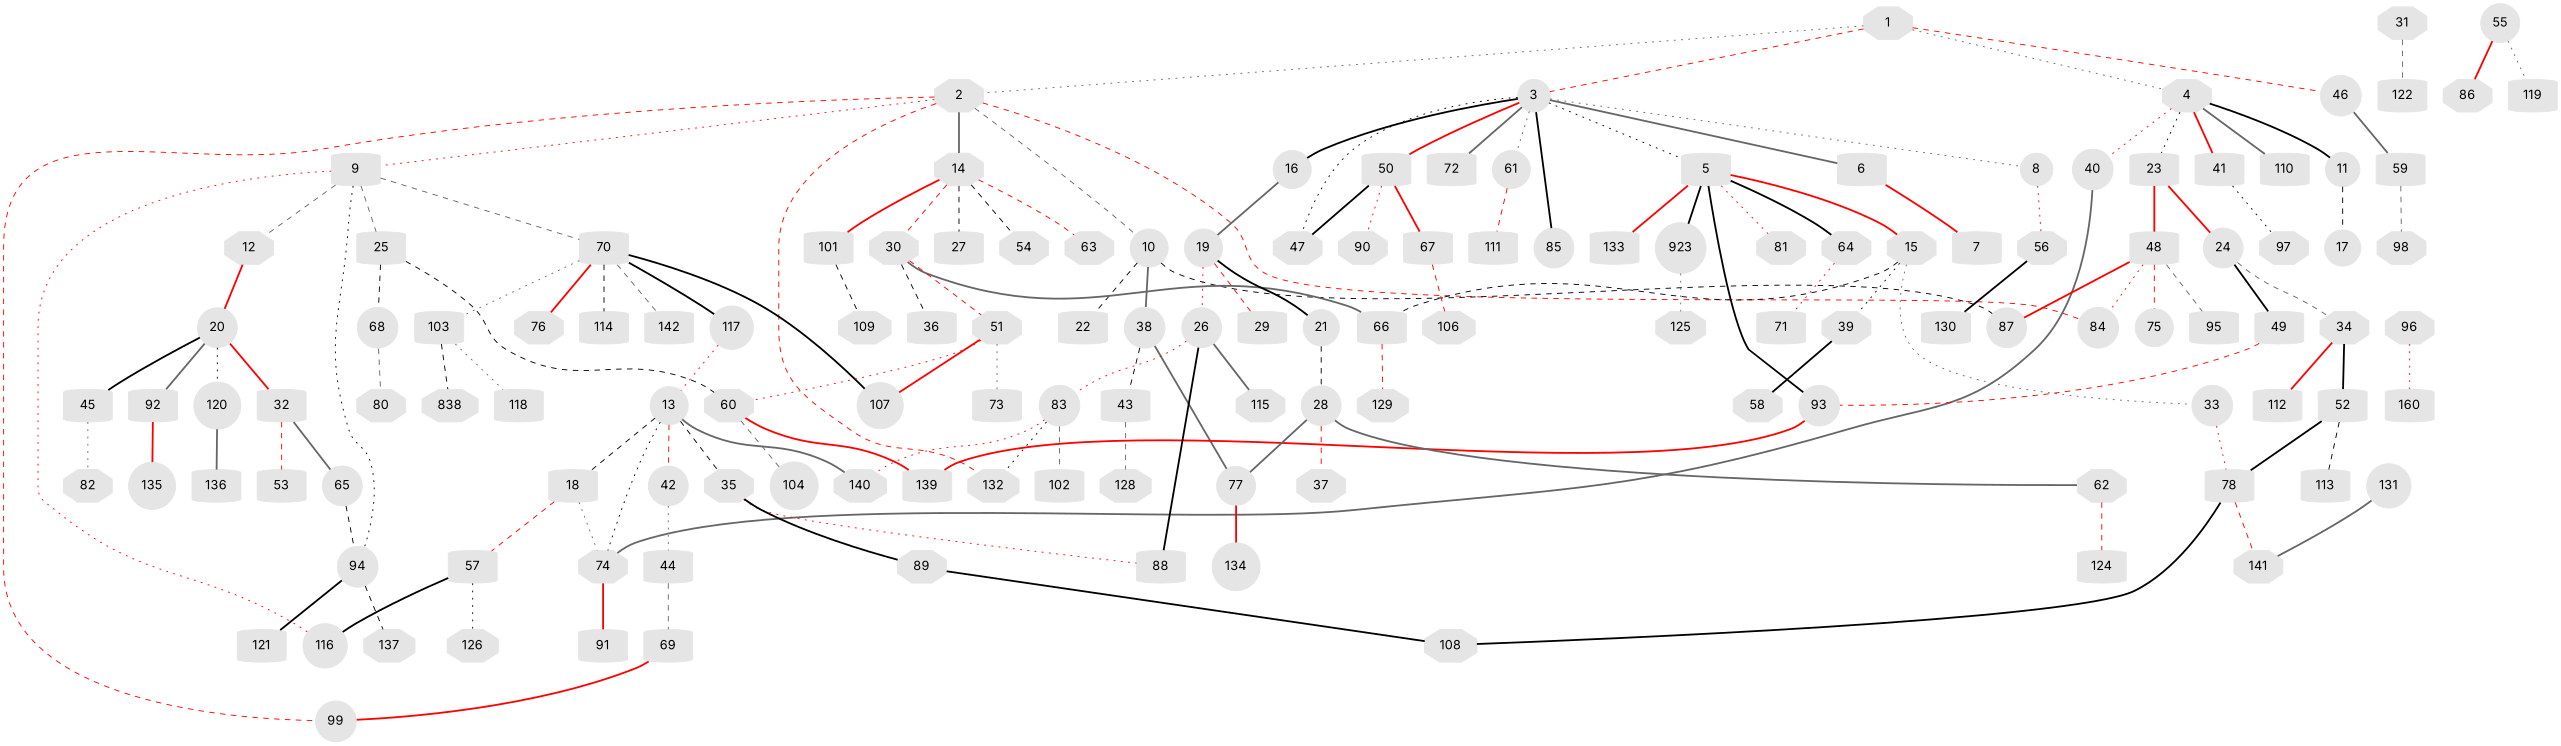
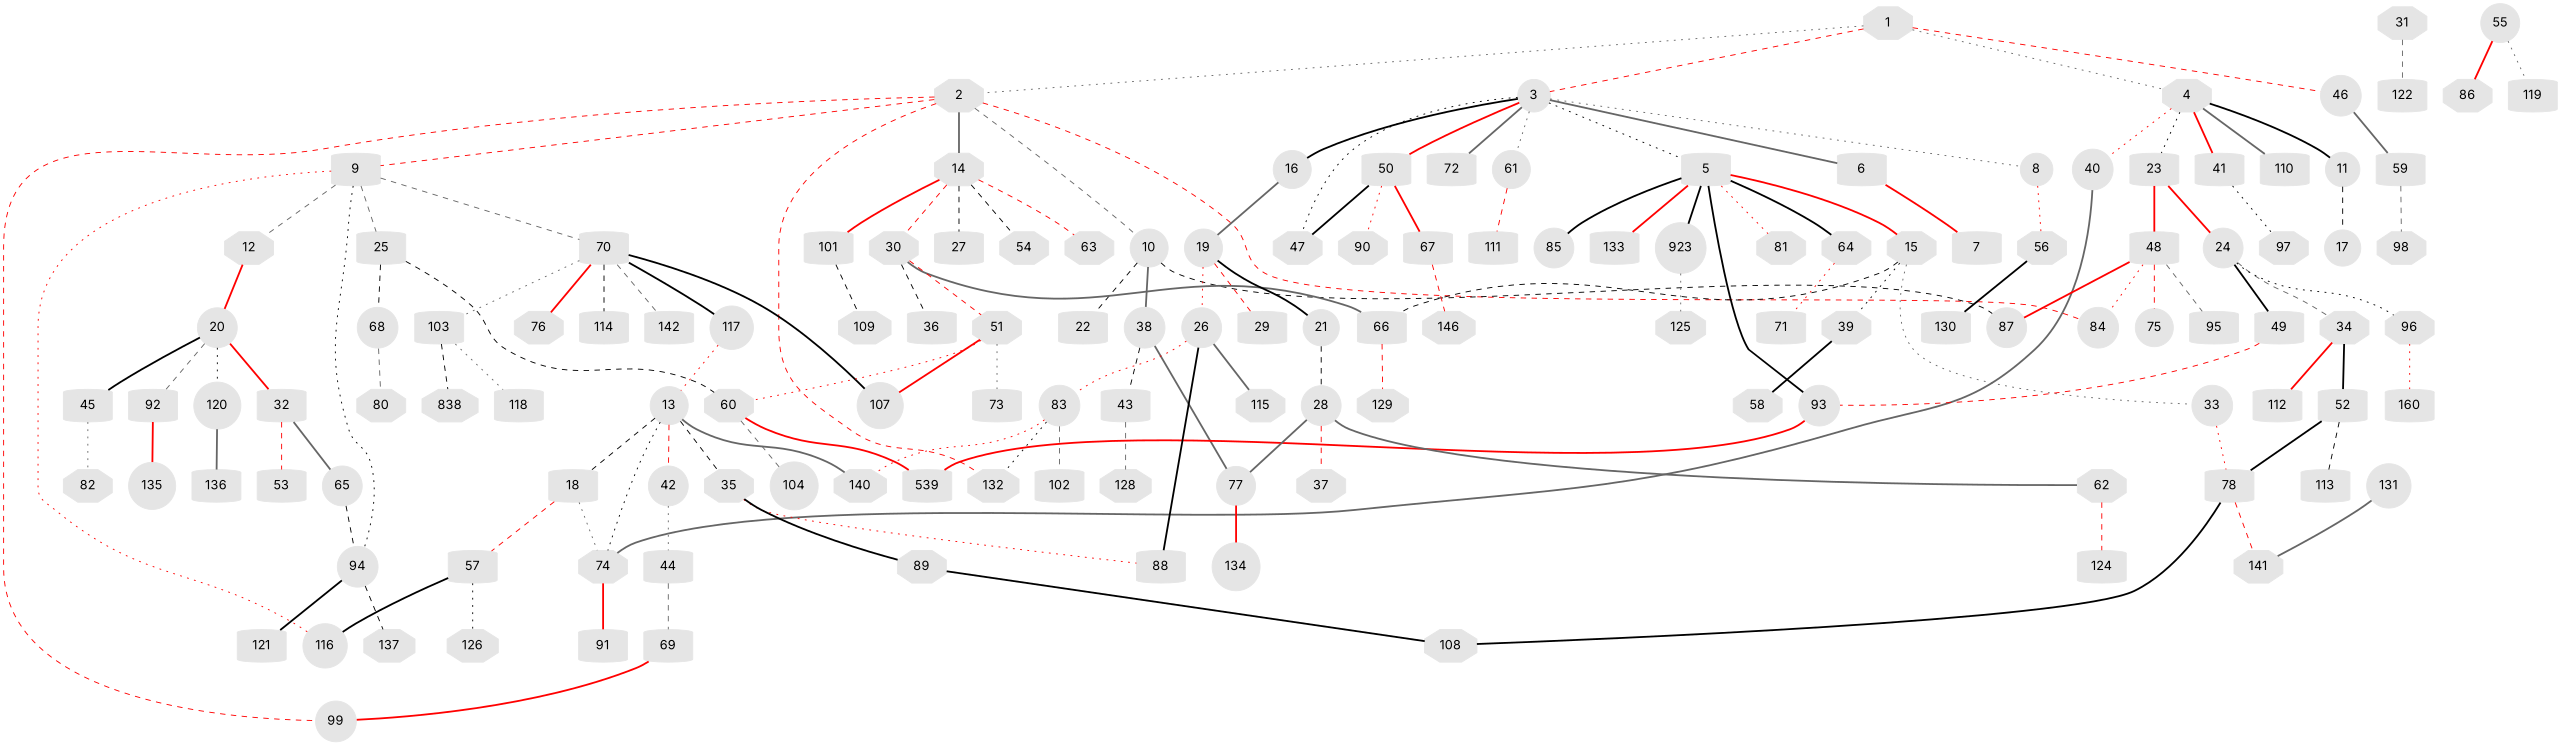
edge "2" -- "9": style dotted -> dashed
edge "3" -- "85": now "5" -- "85"
edge "24" -- "96": added
node "106": label "106" -> "146"
edge "20" -- "92": style bold -> dashed
node "139": label "139" -> "539"
